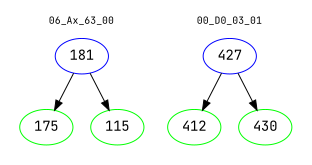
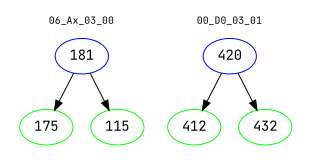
cluster "06_Ax_63_00": label "06_Ax_63_00" -> "06_Ax_03_00"
node "427": label "427" -> "420"
node "430": label "430" -> "432"
